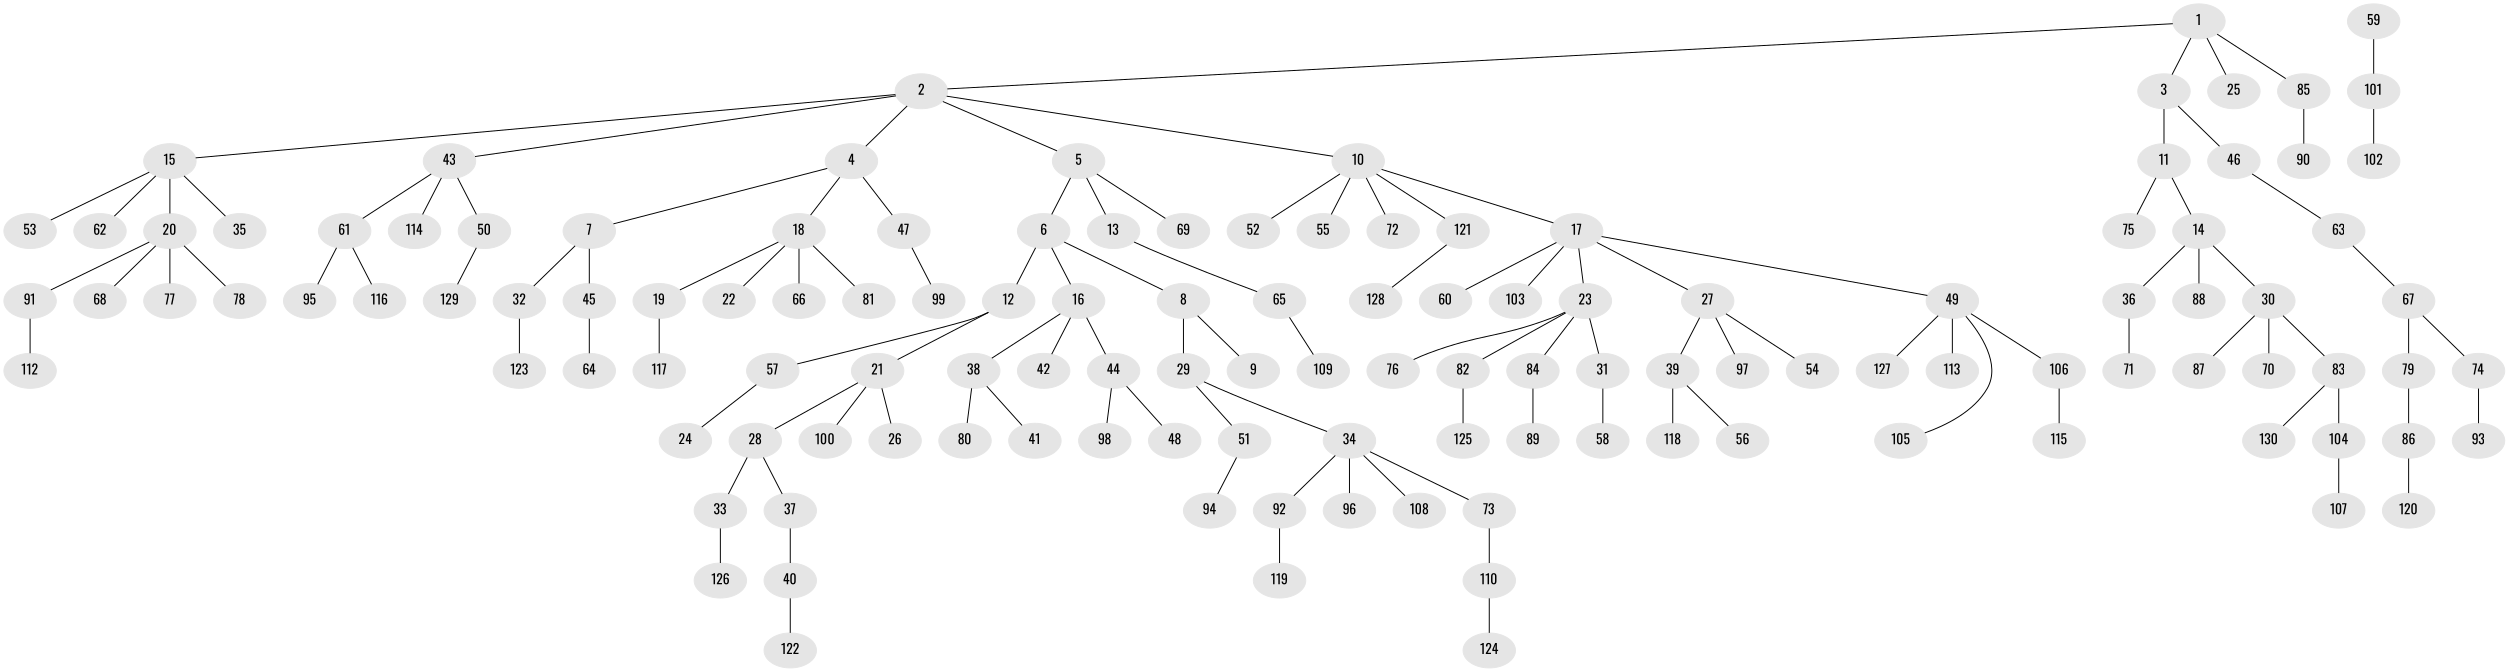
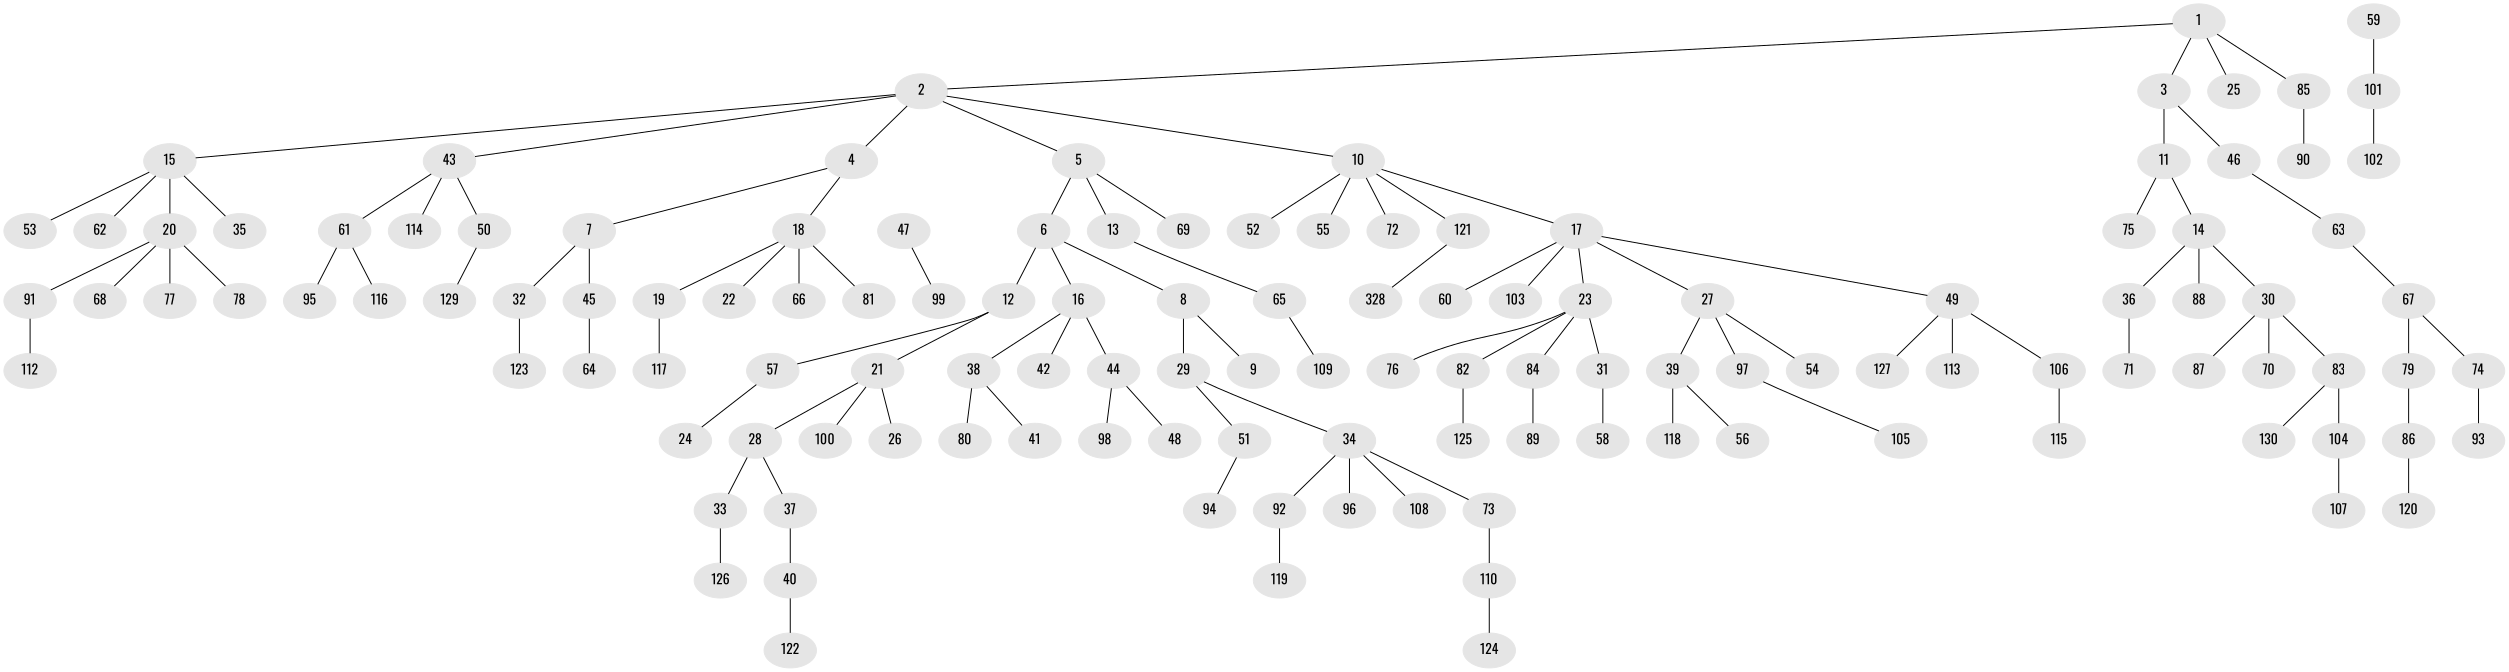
edge "4" -- "47": removed
node "128": label "128" -> "328"
edge "49" -- "105": now "97" -- "105"
